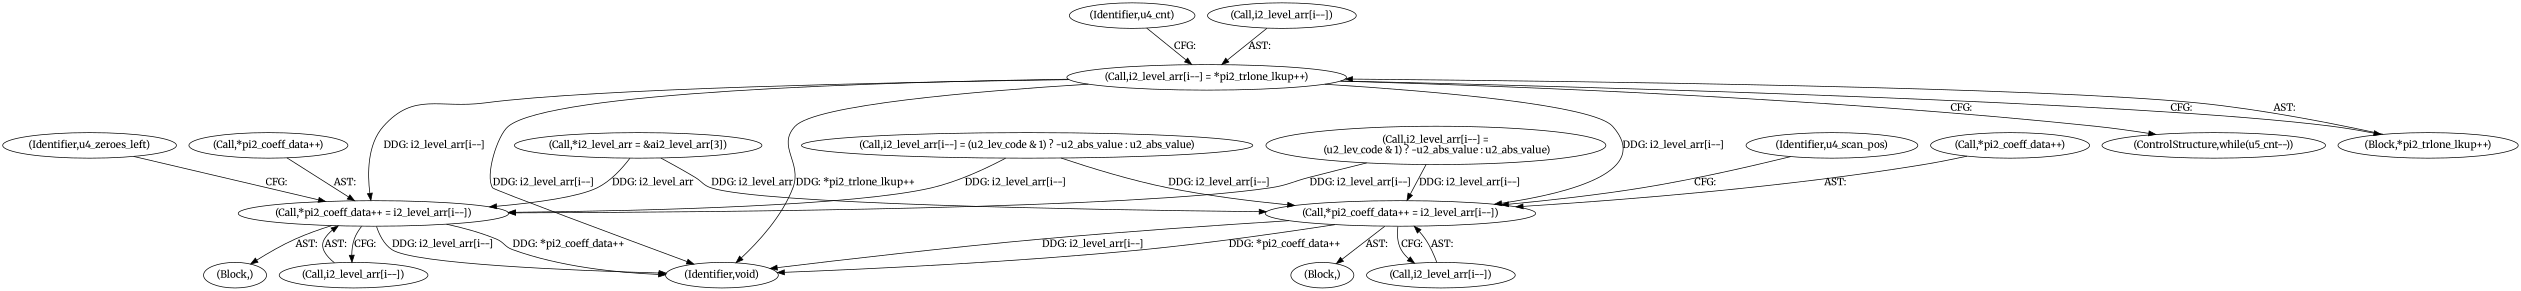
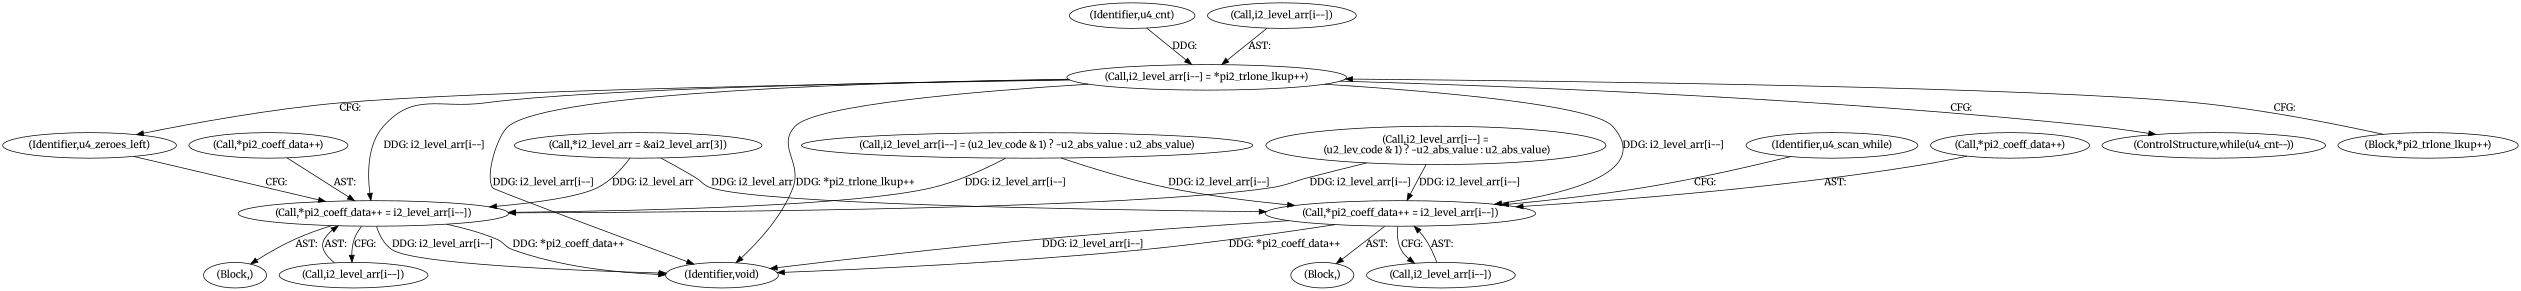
edge "(Identifier,u4_cnt)" -> "(Call,i2_level_arr[i--] = *pi2_trlone_lkup++)": label "CFG: " -> "DDG: "
edge "(Call,i2_level_arr[i--] = *pi2_trlone_lkup++)" -> "(Block,*pi2_trlone_lkup++)": now "(Call,i2_level_arr[i--] = *pi2_trlone_lkup++)" -> "(Identifier,u4_zeroes_left)"
edge "(Block,*pi2_trlone_lkup++)" -> "(Call,i2_level_arr[i--] = *pi2_trlone_lkup++)": label "AST: " -> "CFG: "
node "(Identifier,u4_scan_pos)": label "(Identifier,u4_scan_pos)" -> "(Identifier,u4_scan_while)"
node "(ControlStructure,while(u5_cnt--))": label "(ControlStructure,while(u5_cnt--))" -> "(ControlStructure,while(u4_cnt--))"
